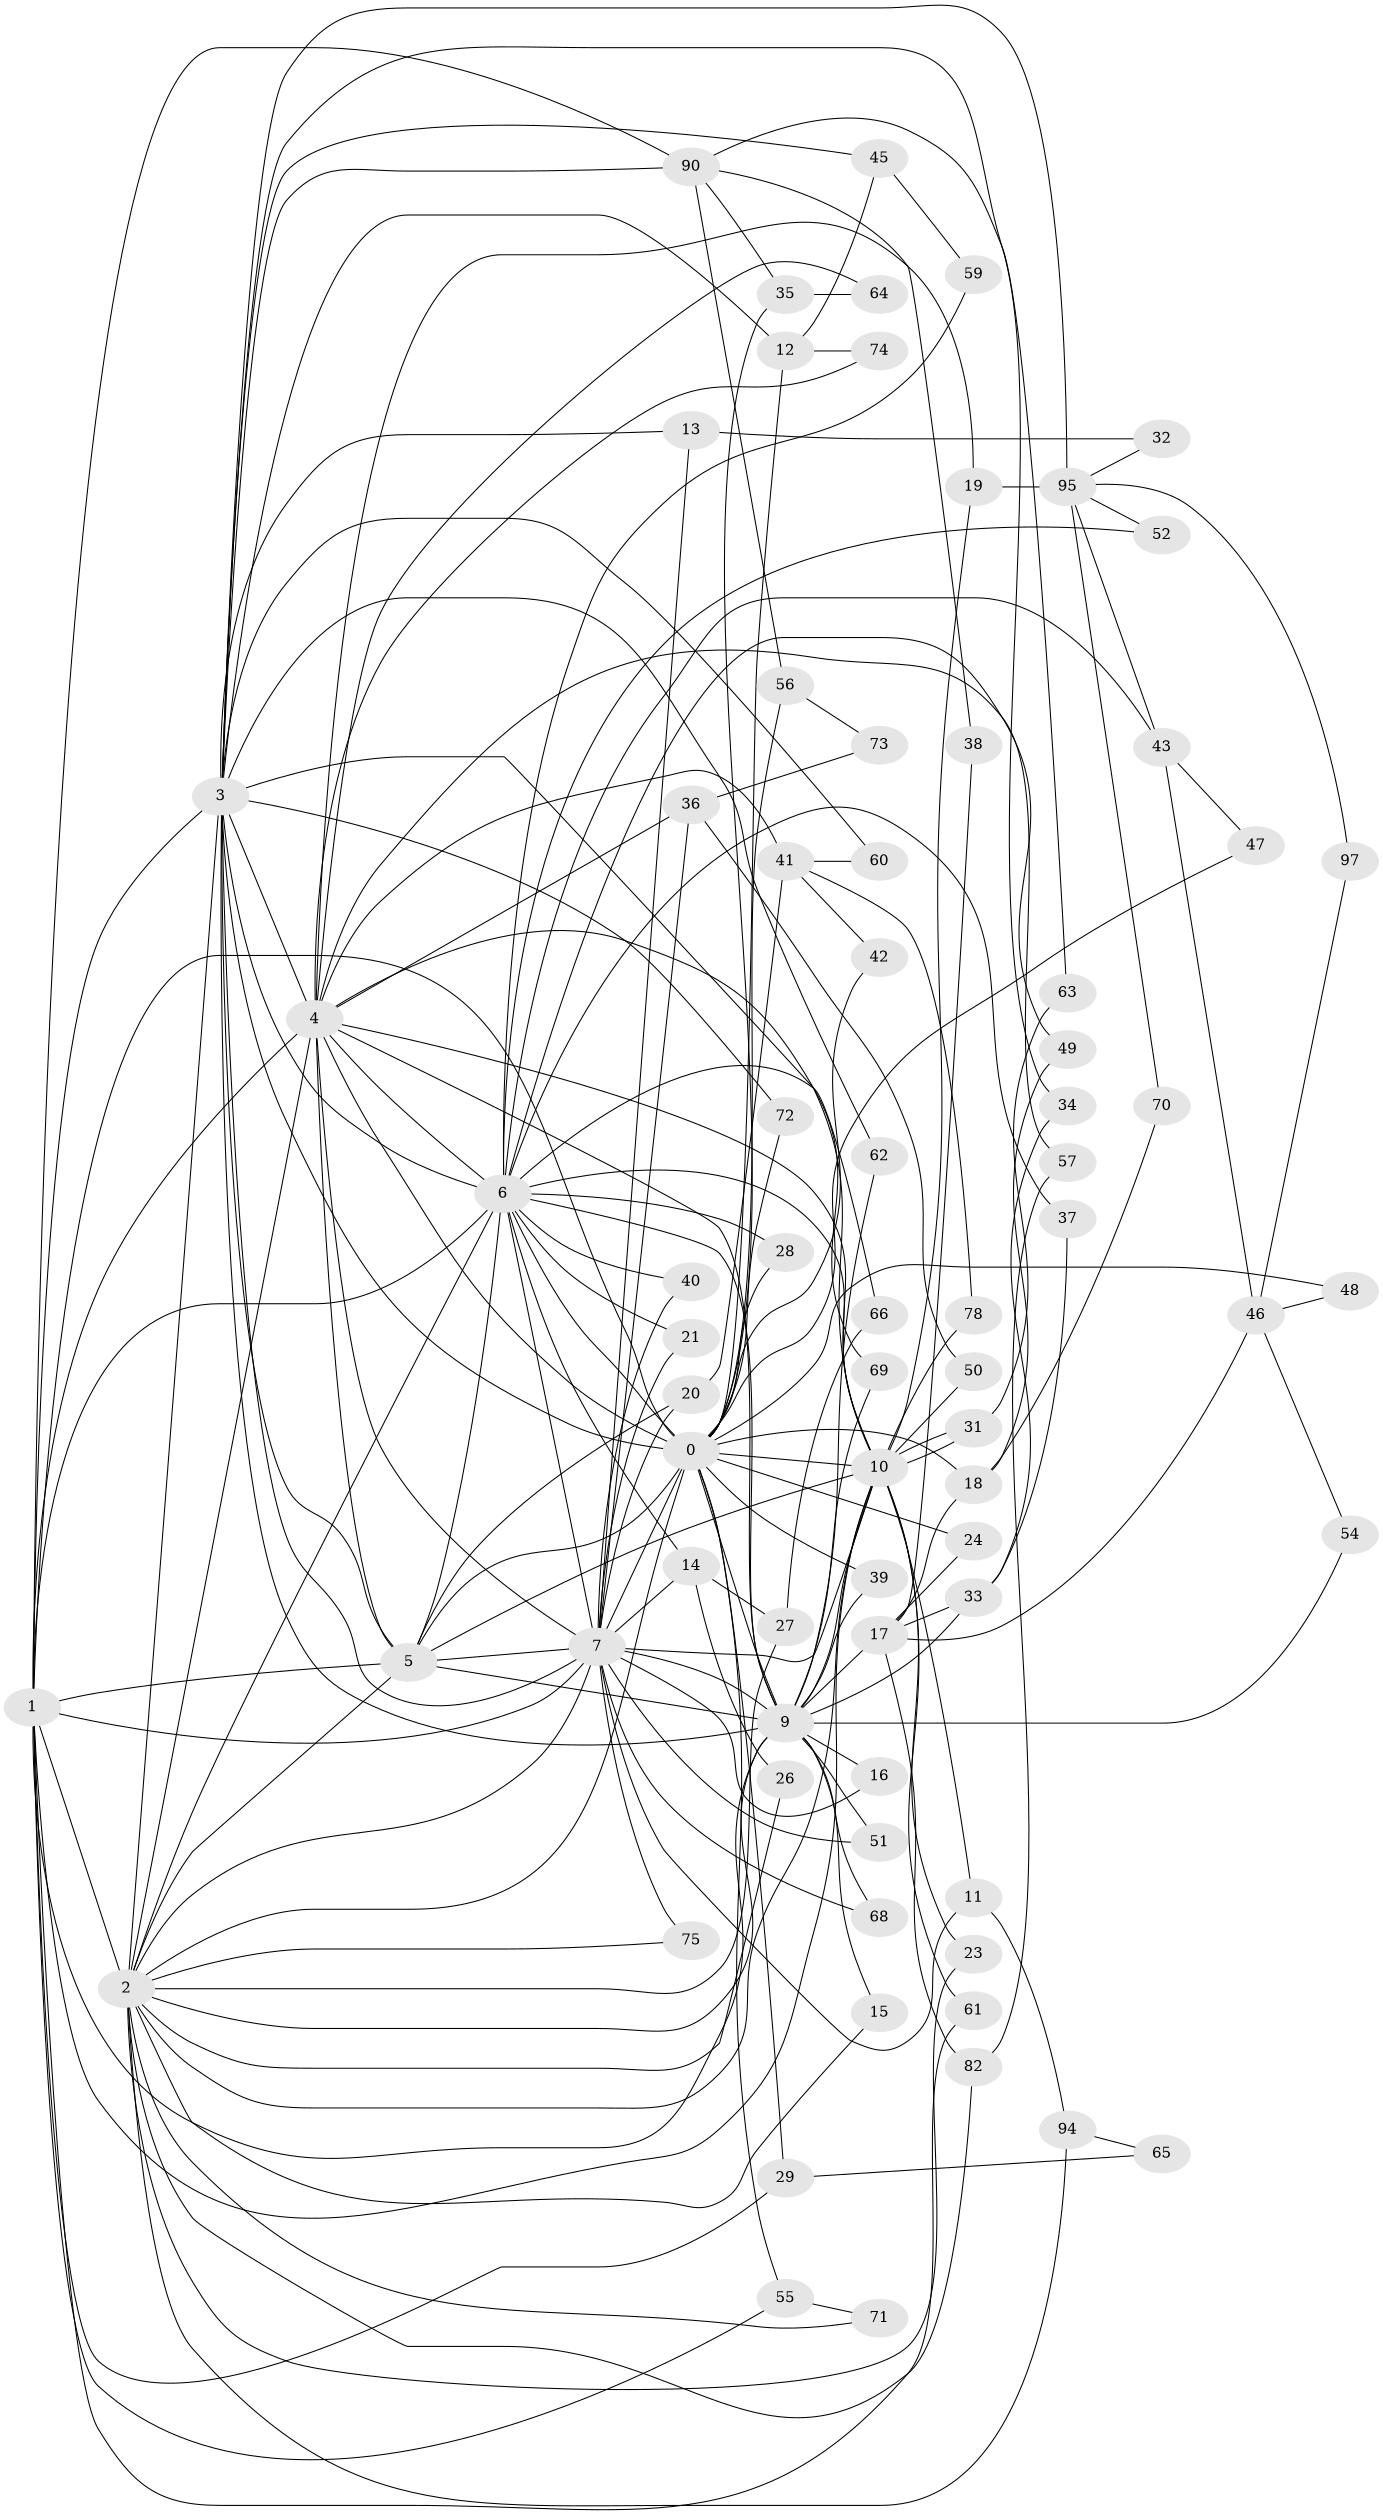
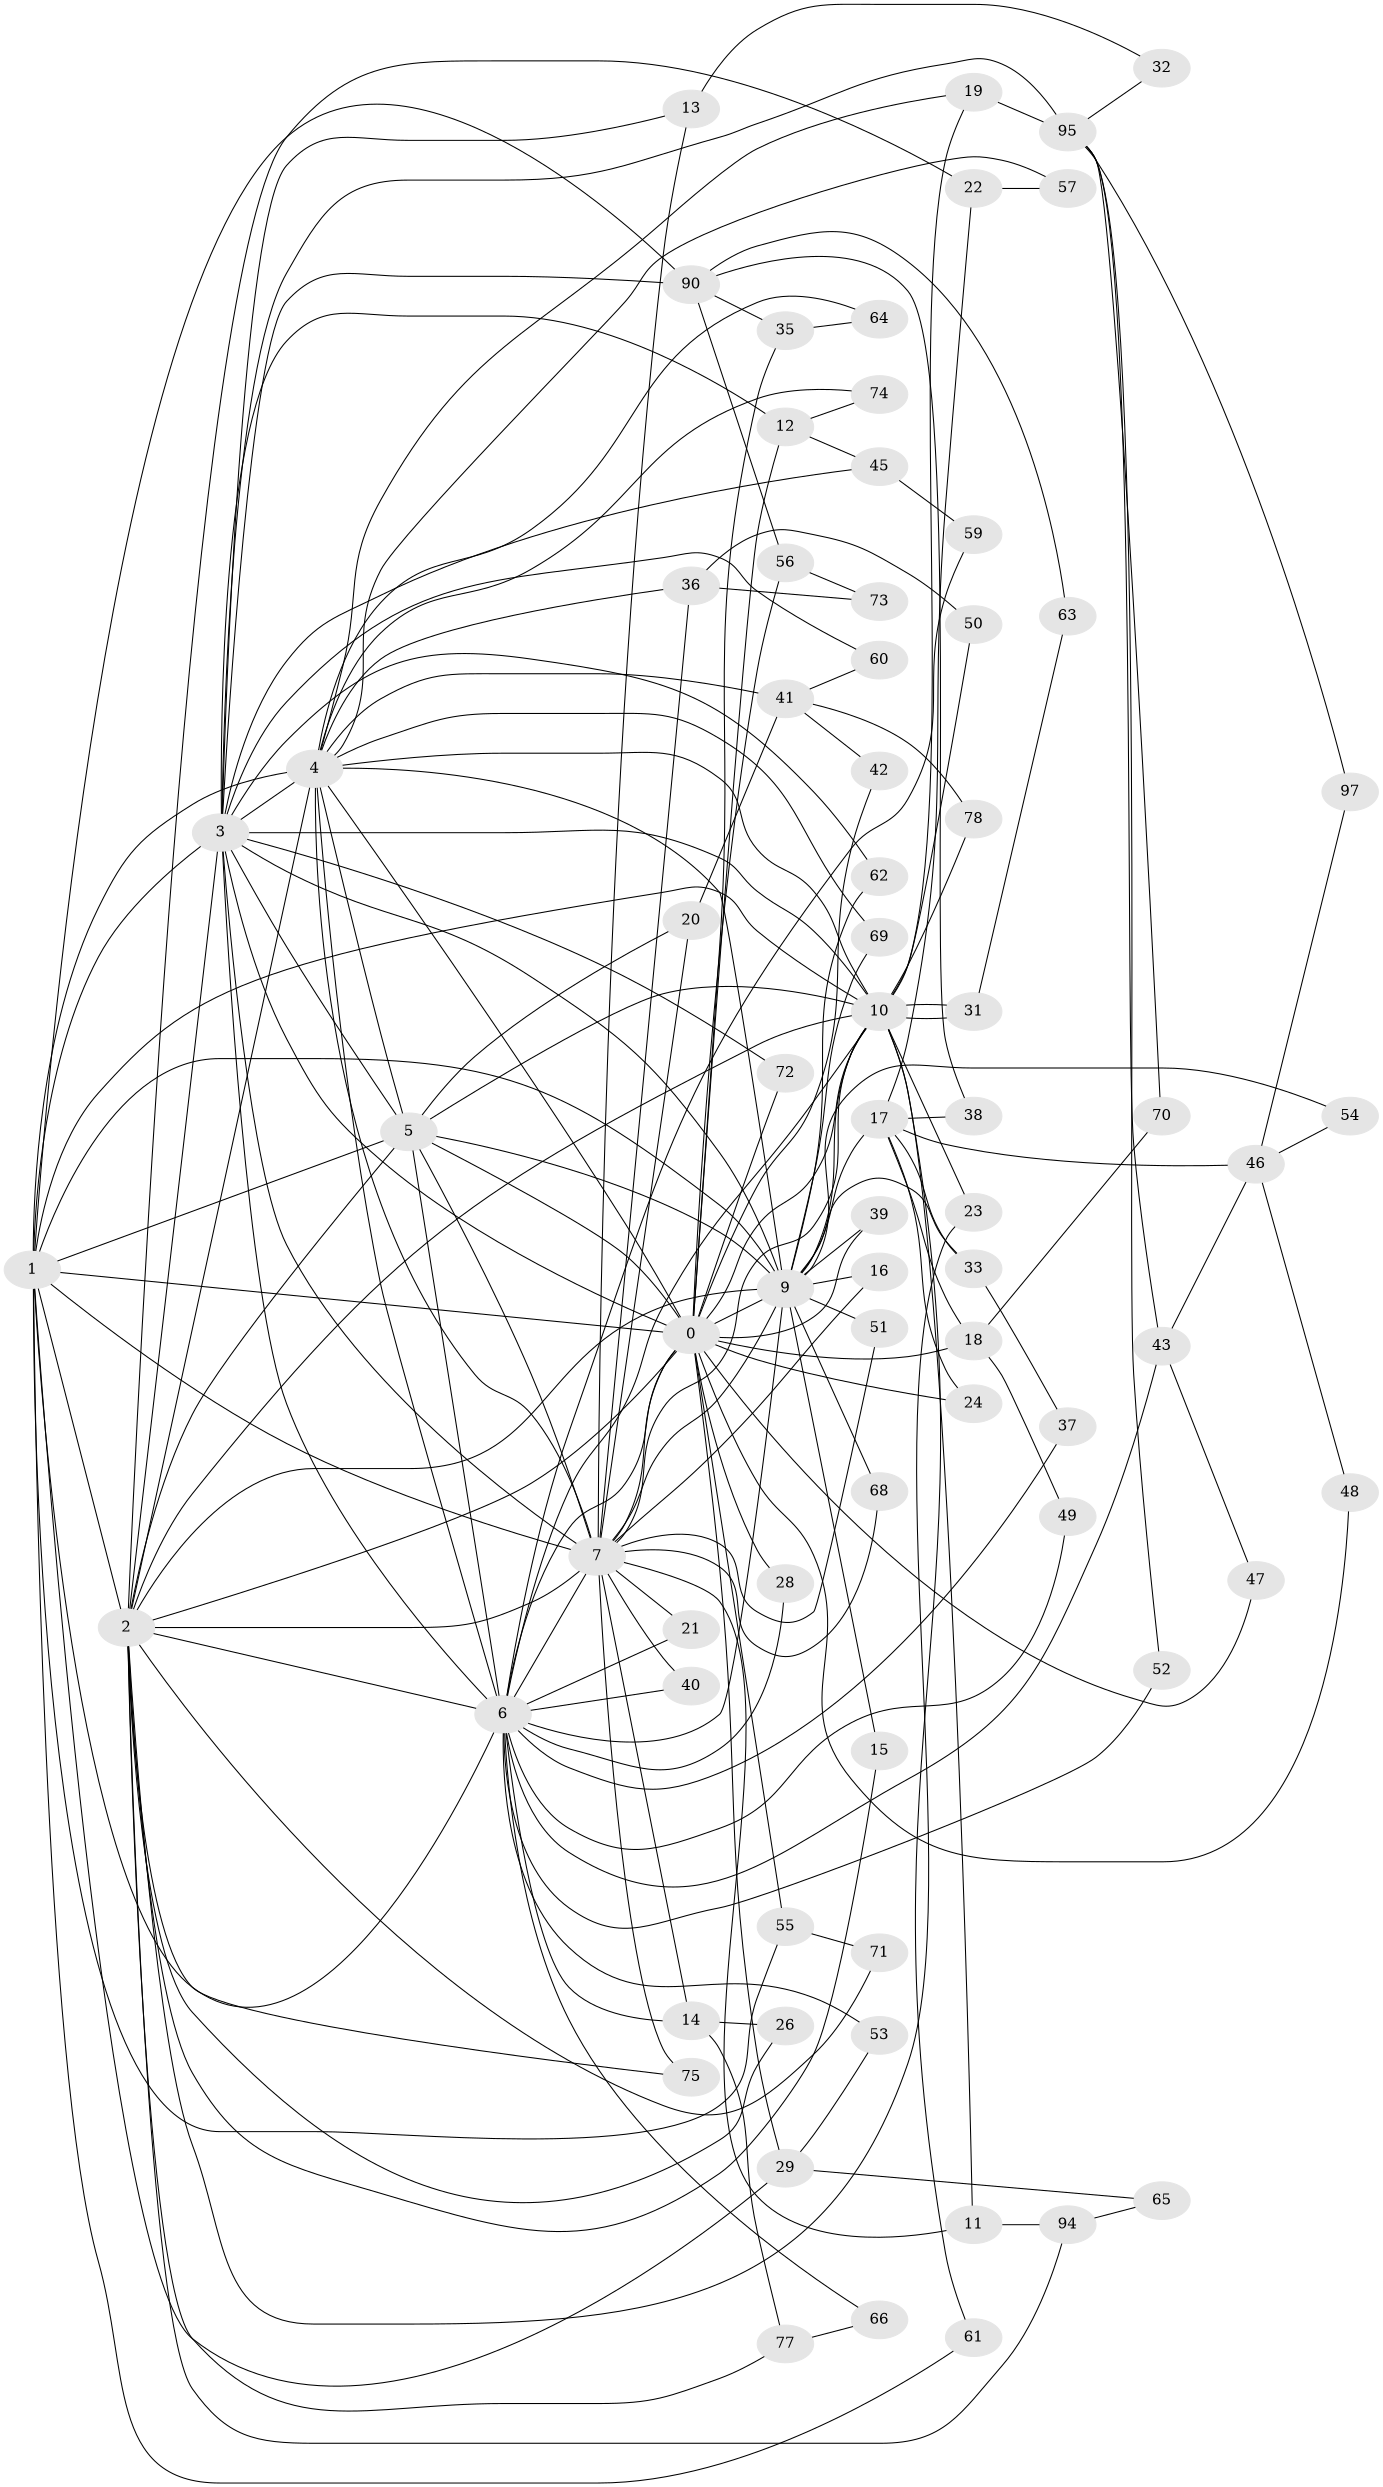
node "34": removed
node "27": label "27" -> "77"
node "53": added
node "82": label "82" -> "22"
